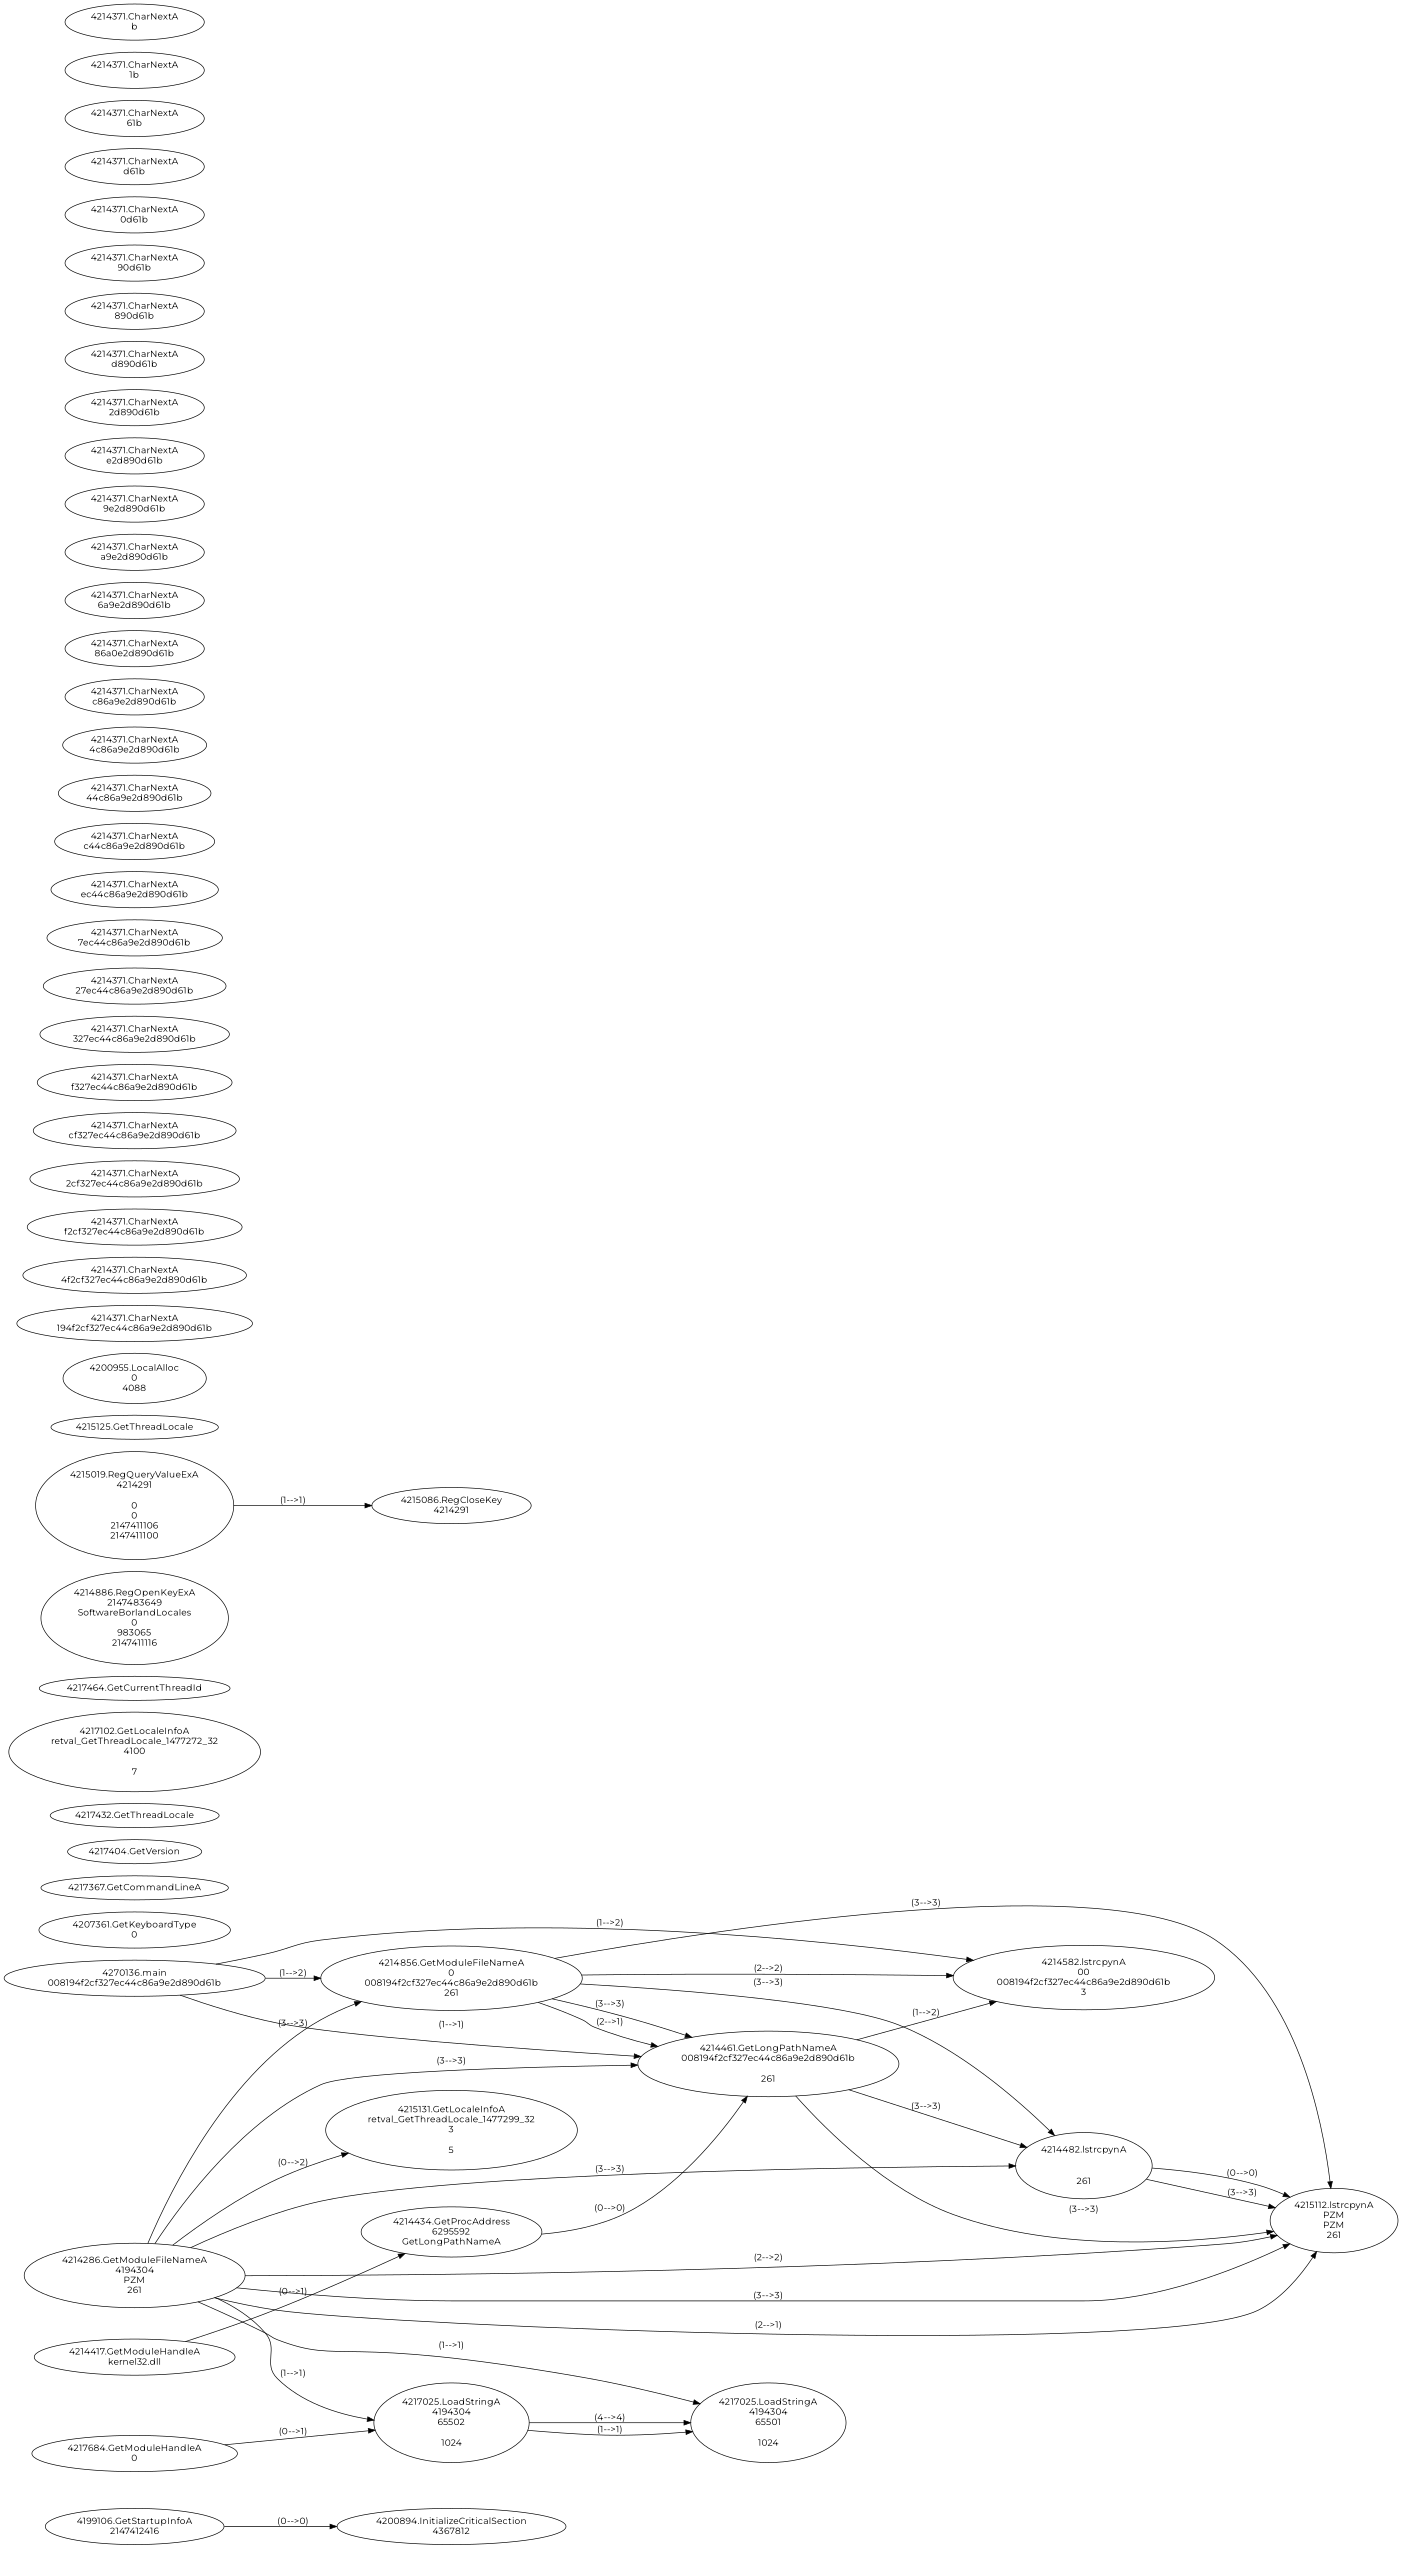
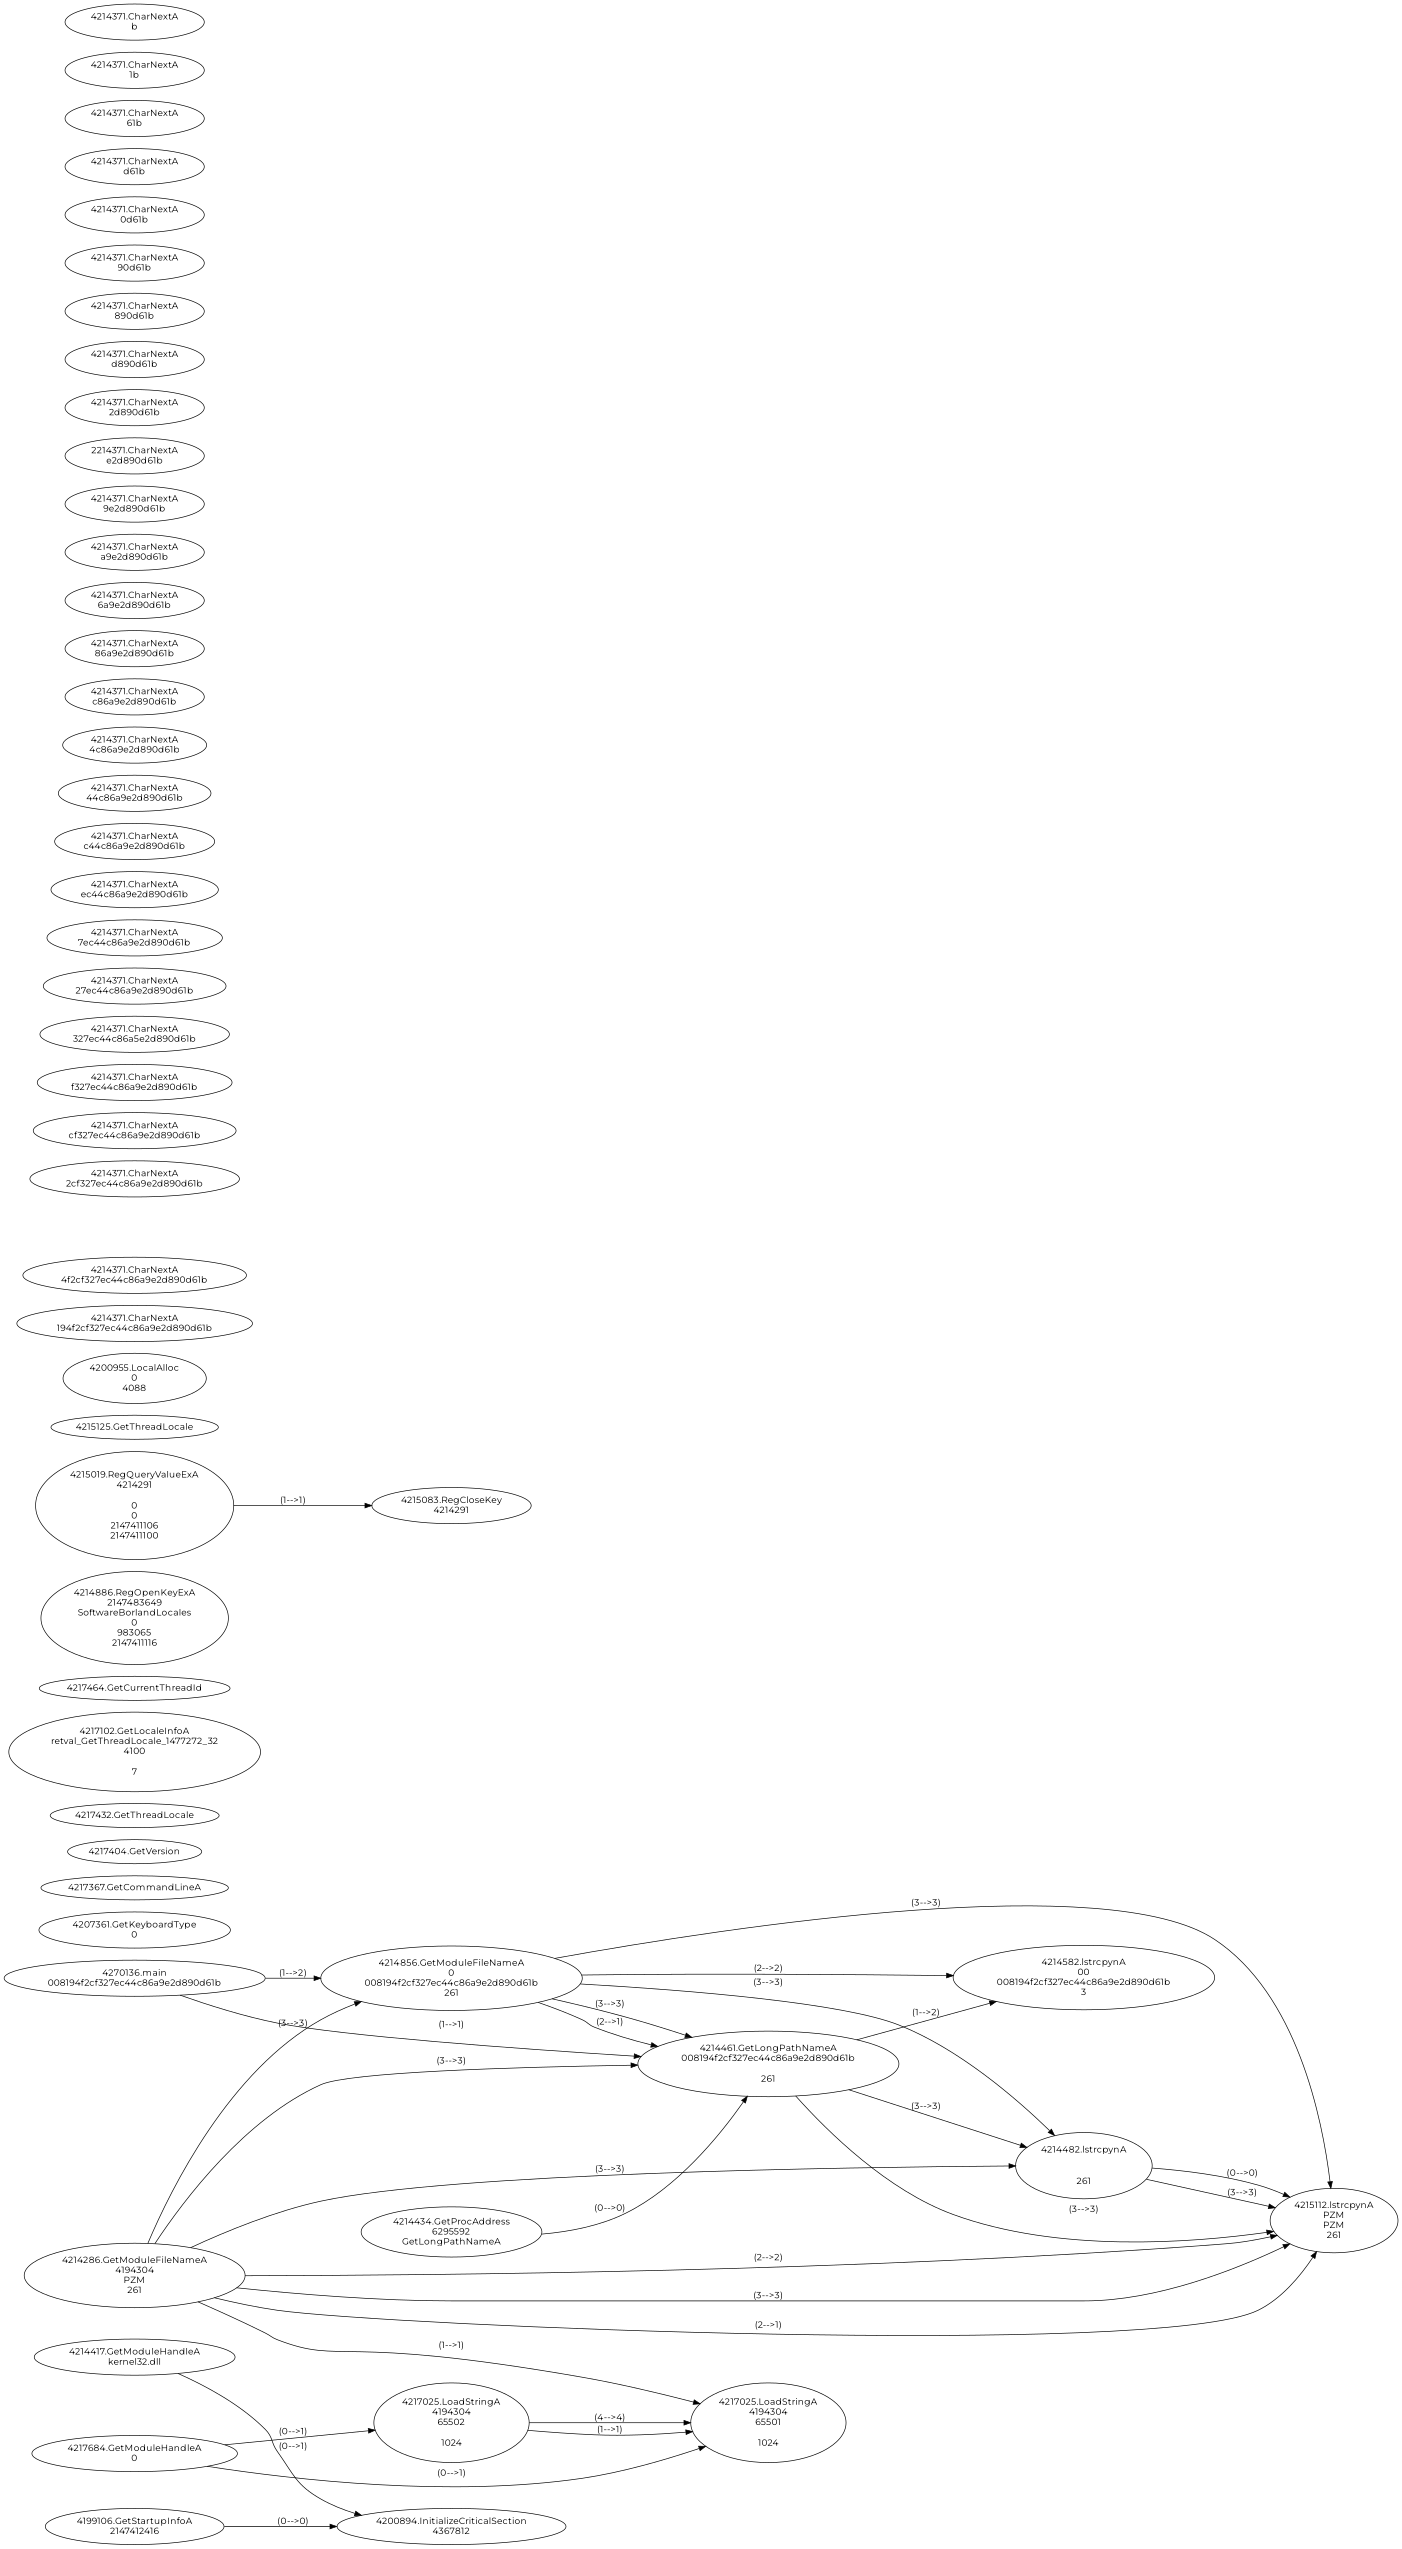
node "4214371.CharNextA e2d890d61b": label "4214371.CharNextA e2d890d61b" -> "2214371.CharNextA e2d890d61b"
node "4214371.CharNextA 86a0e2d890d61b": label "4214371.CharNextA 86a0e2d890d61b" -> "4214371.CharNextA 86a9e2d890d61b"
node "4214371.CharNextA 327ec44c86a9e2d890d61b": label "4214371.CharNextA 327ec44c86a9e2d890d61b" -> "4214371.CharNextA 327ec44c86a5e2d890d61b"
node "4214371.CharNextA f2cf327ec44c86a9e2d890d61b": removed
node "4215086.RegCloseKey 4214291": label "4215086.RegCloseKey 4214291" -> "4215083.RegCloseKey 4214291"
edge "4270136.main 008194f2cf327ec44c86a9e2d890d61b" -> "4214582.lstrcpynA 00 008194f2cf327ec44c86a9e2d890d61b 3": removed, label "(1-->2)"
node "4215131.GetLocaleInfoA retval_GetThreadLocale_1477299_32 3 5": removed
edge "4214417.GetModuleHandleA kernel32.dll" -> "4214434.GetProcAddress 6295592 GetLongPathNameA": now "4214417.GetModuleHandleA kernel32.dll" -> "4200894.InitializeCriticalSection 4367812"
edge "4214286.GetModuleFileNameA 4194304 PZM 261" -> "4217025.LoadStringA 4194304 65502 1024": removed, label "(1-->1)"
edge "4217684.GetModuleHandleA 0" -> "4217025.LoadStringA 4194304 65501 1024": added, label "(0-->1)"
